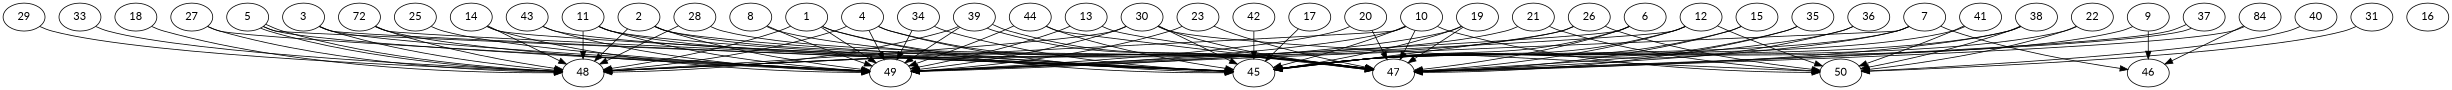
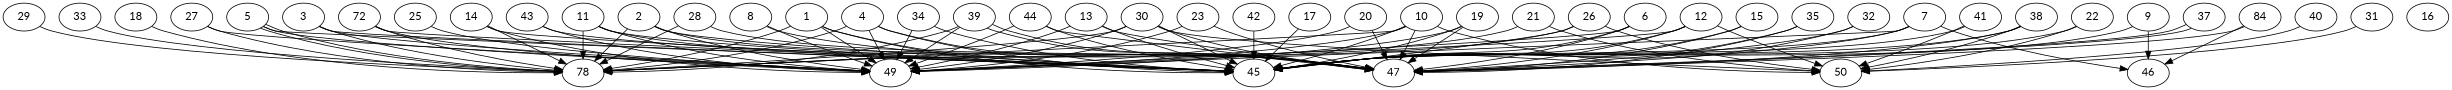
node "36": label "36" -> "32"
edge "13" -> "45": added
node "48": label "48" -> "78"
